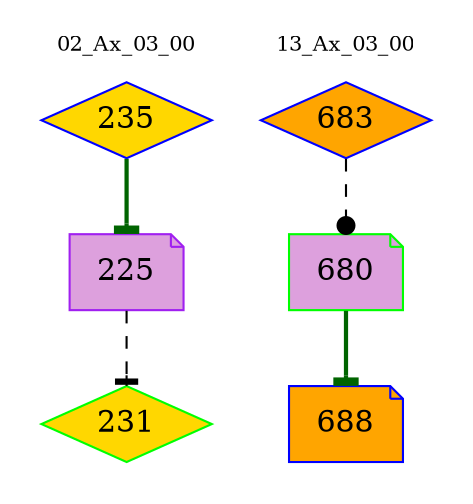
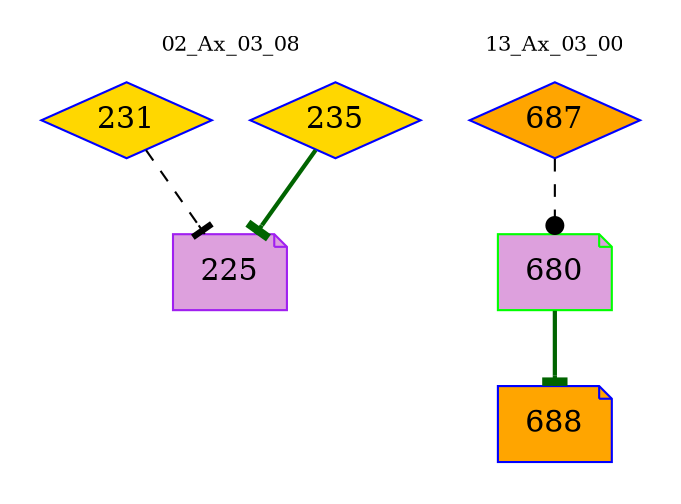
cluster "02_Ax_03_00": label "02_Ax_03_00" -> "02_Ax_03_08"
node "683": label "683" -> "687"
edge "225" -> "231": reversed
node "231": color green -> blue
